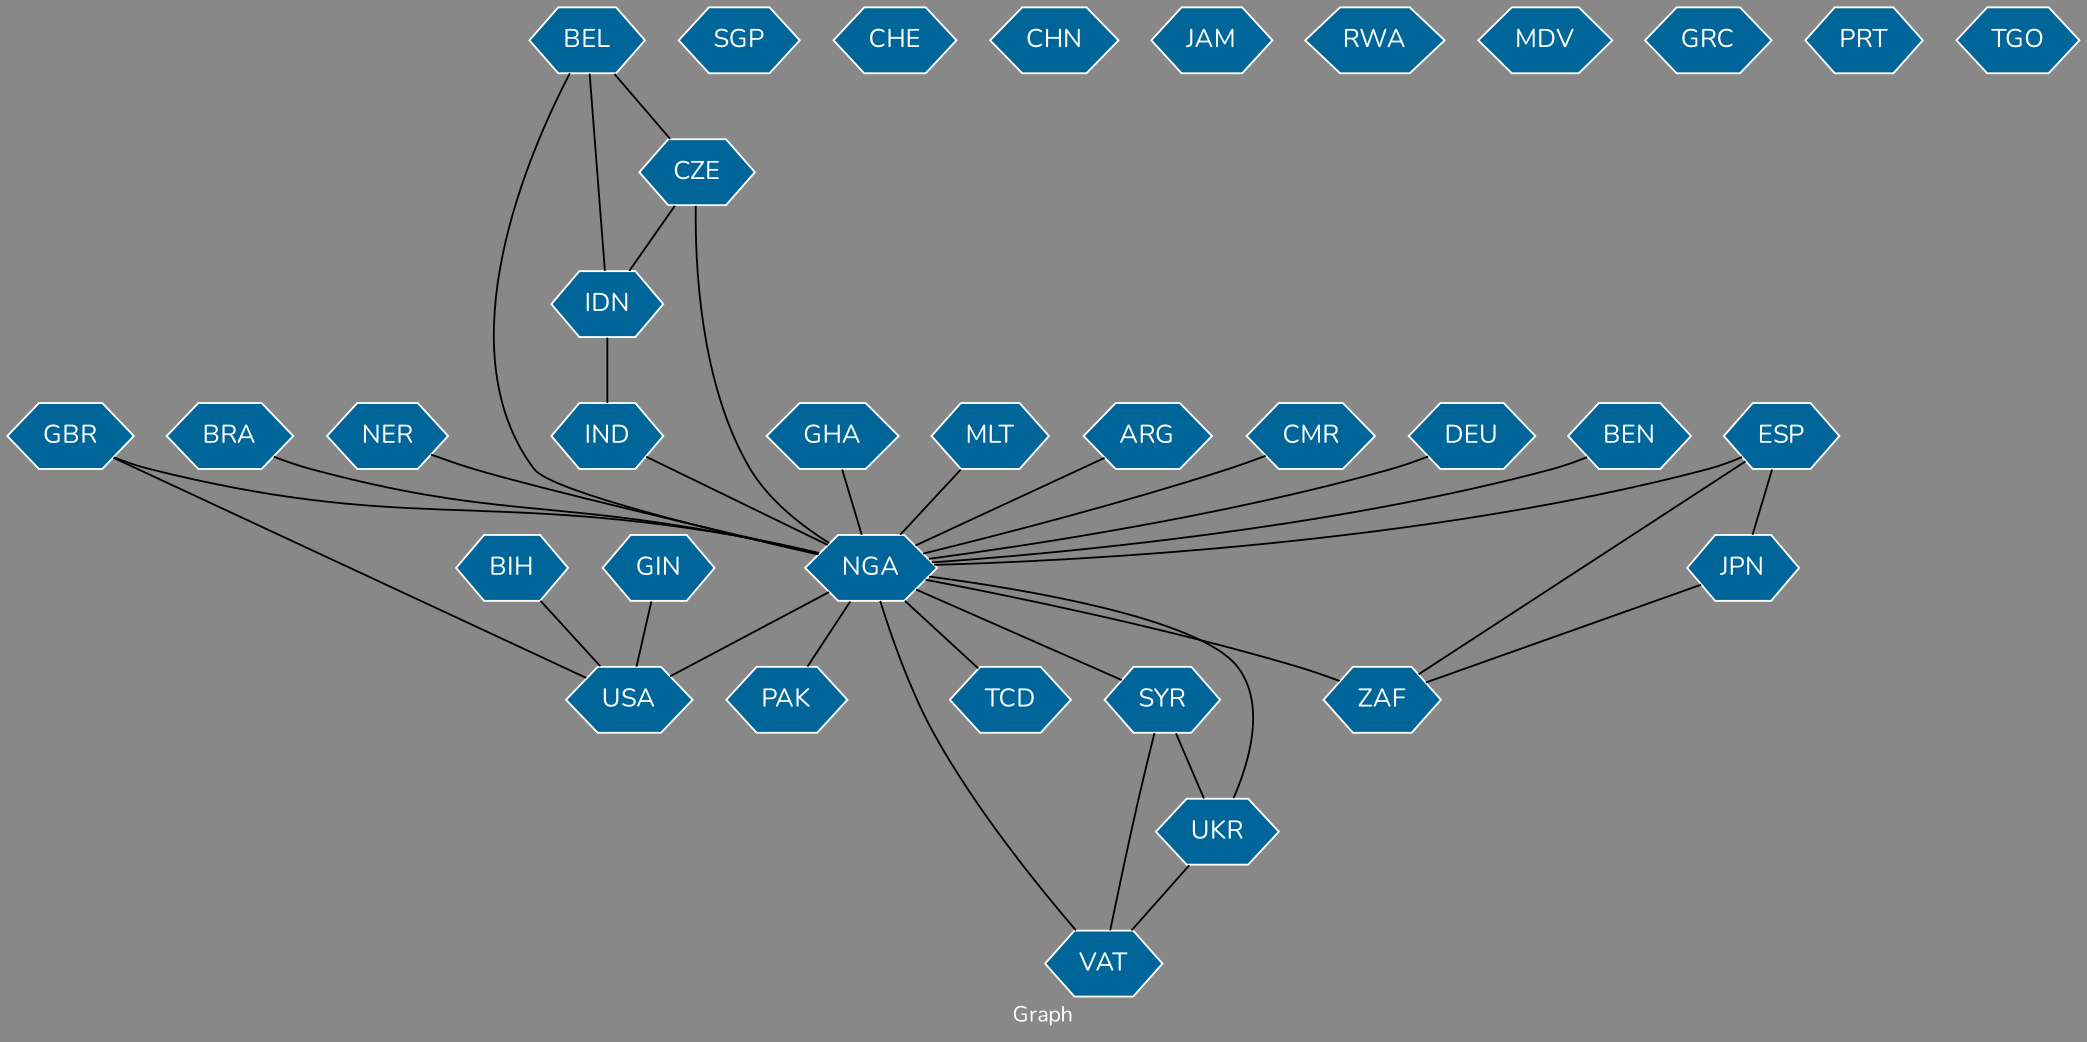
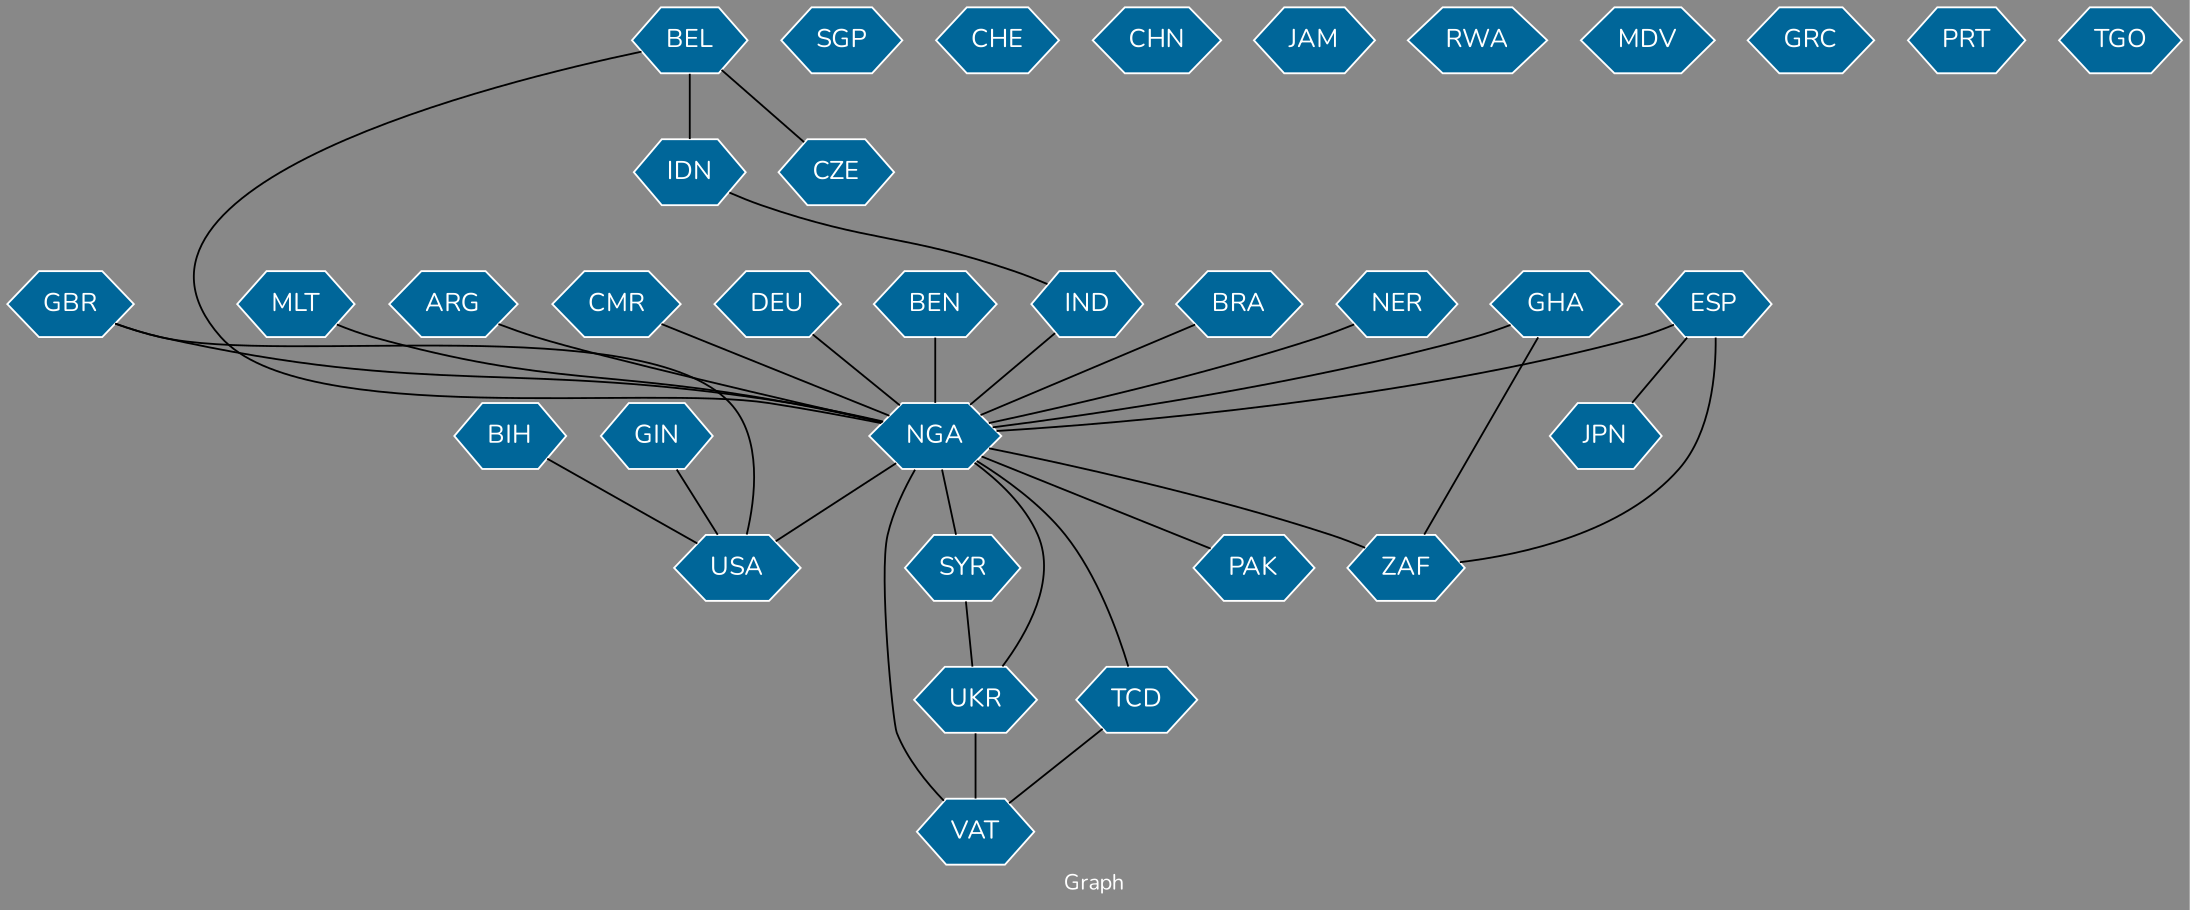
edge "CZE" -- "IDN": removed
edge "CZE" -- "NGA": removed
edge "JPN" -- "ZAF": now "GHA" -- "ZAF"
edge "SYR" -- "VAT": now "TCD" -- "VAT"
